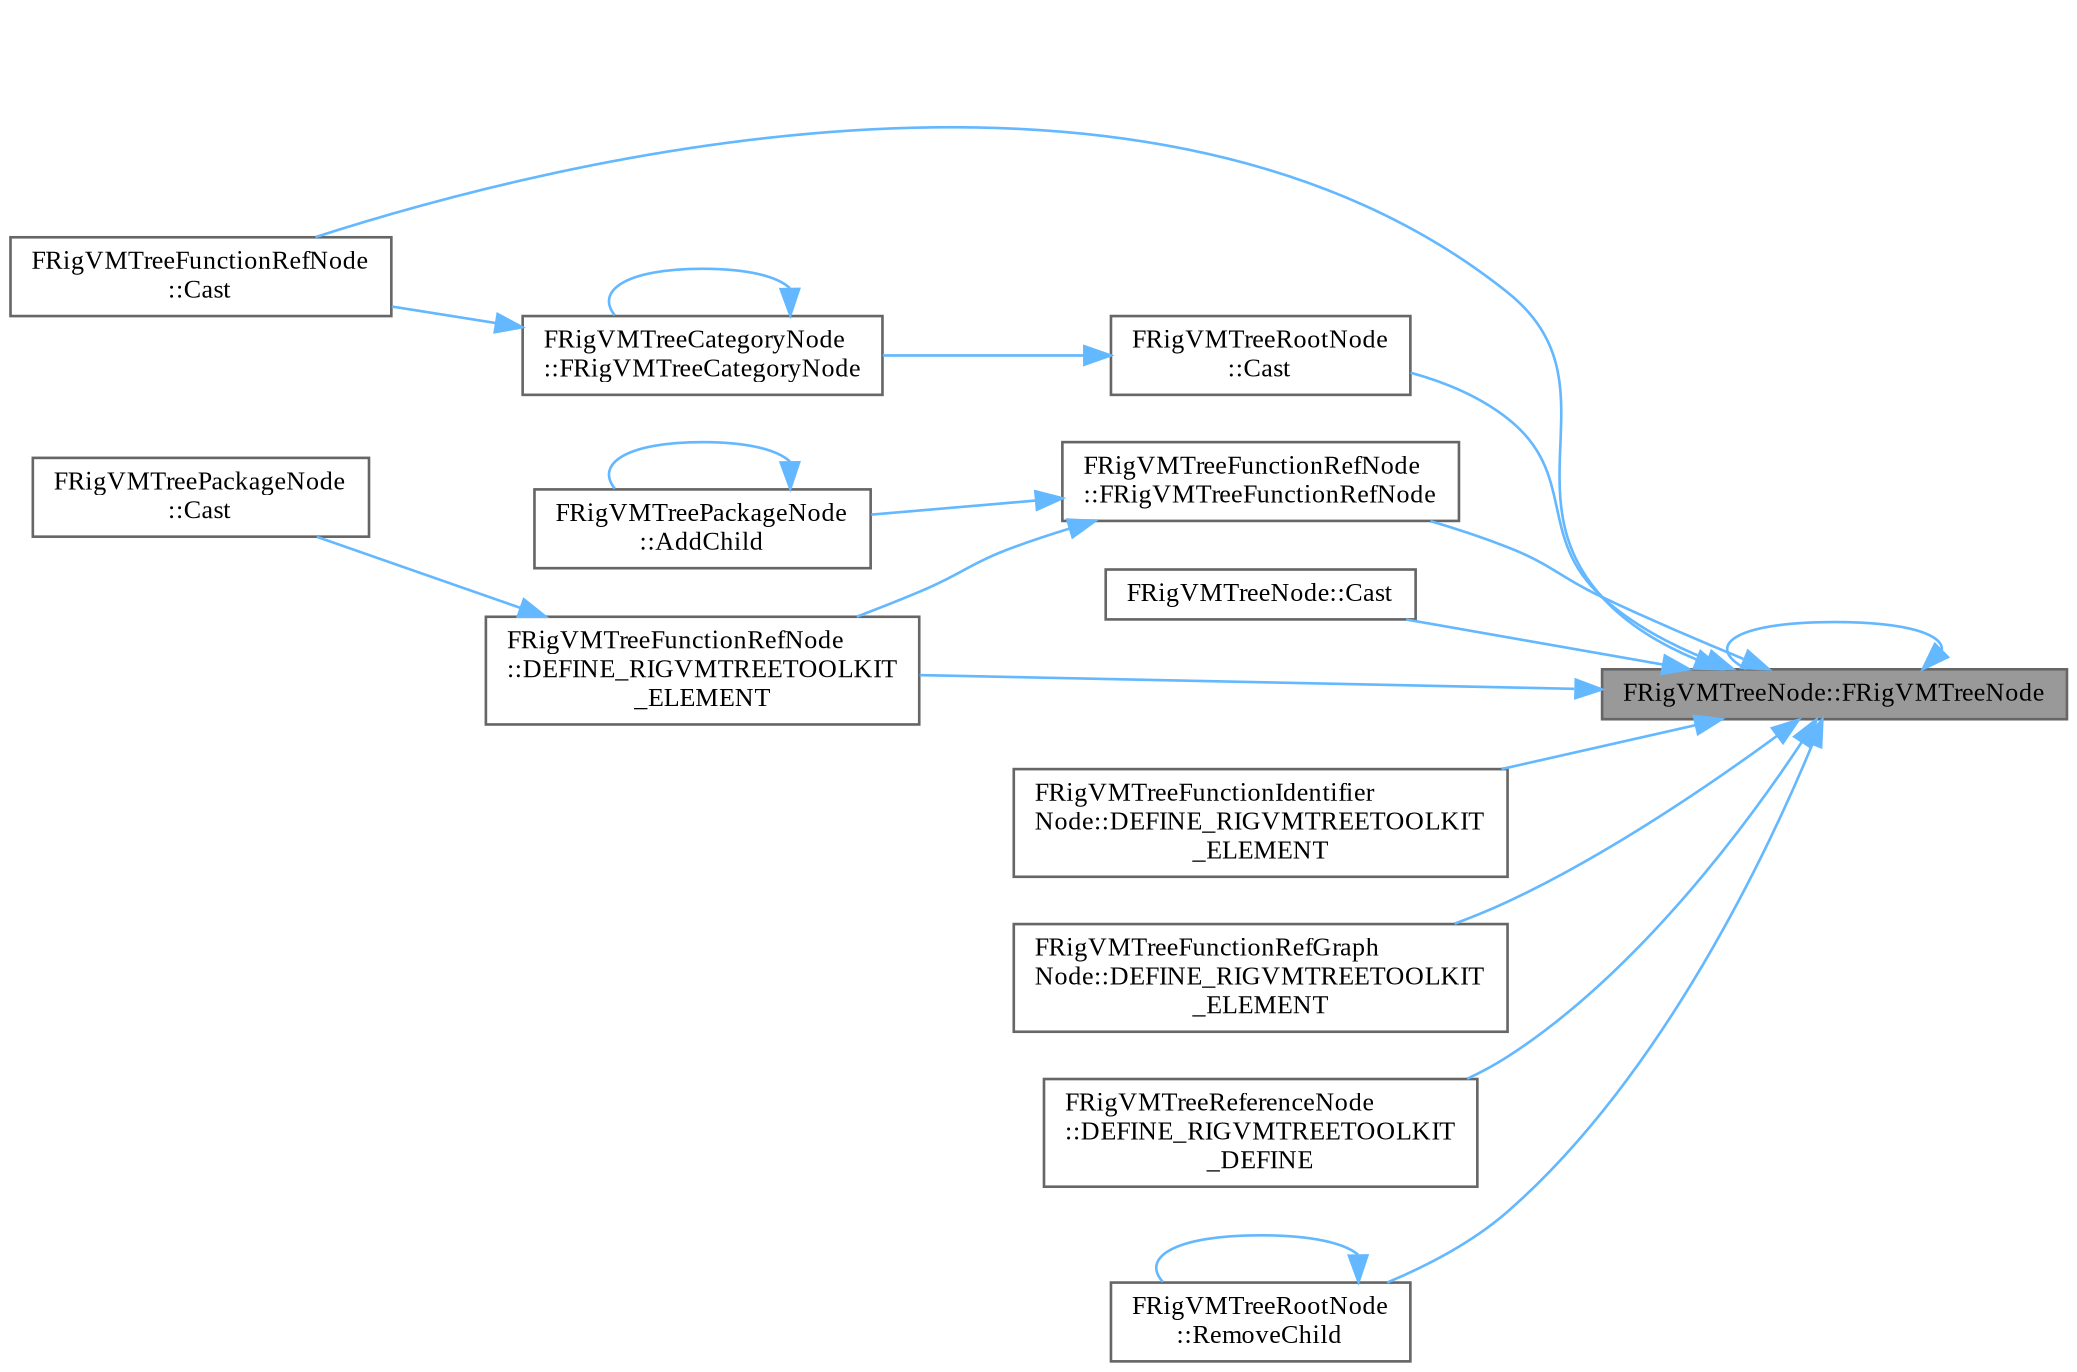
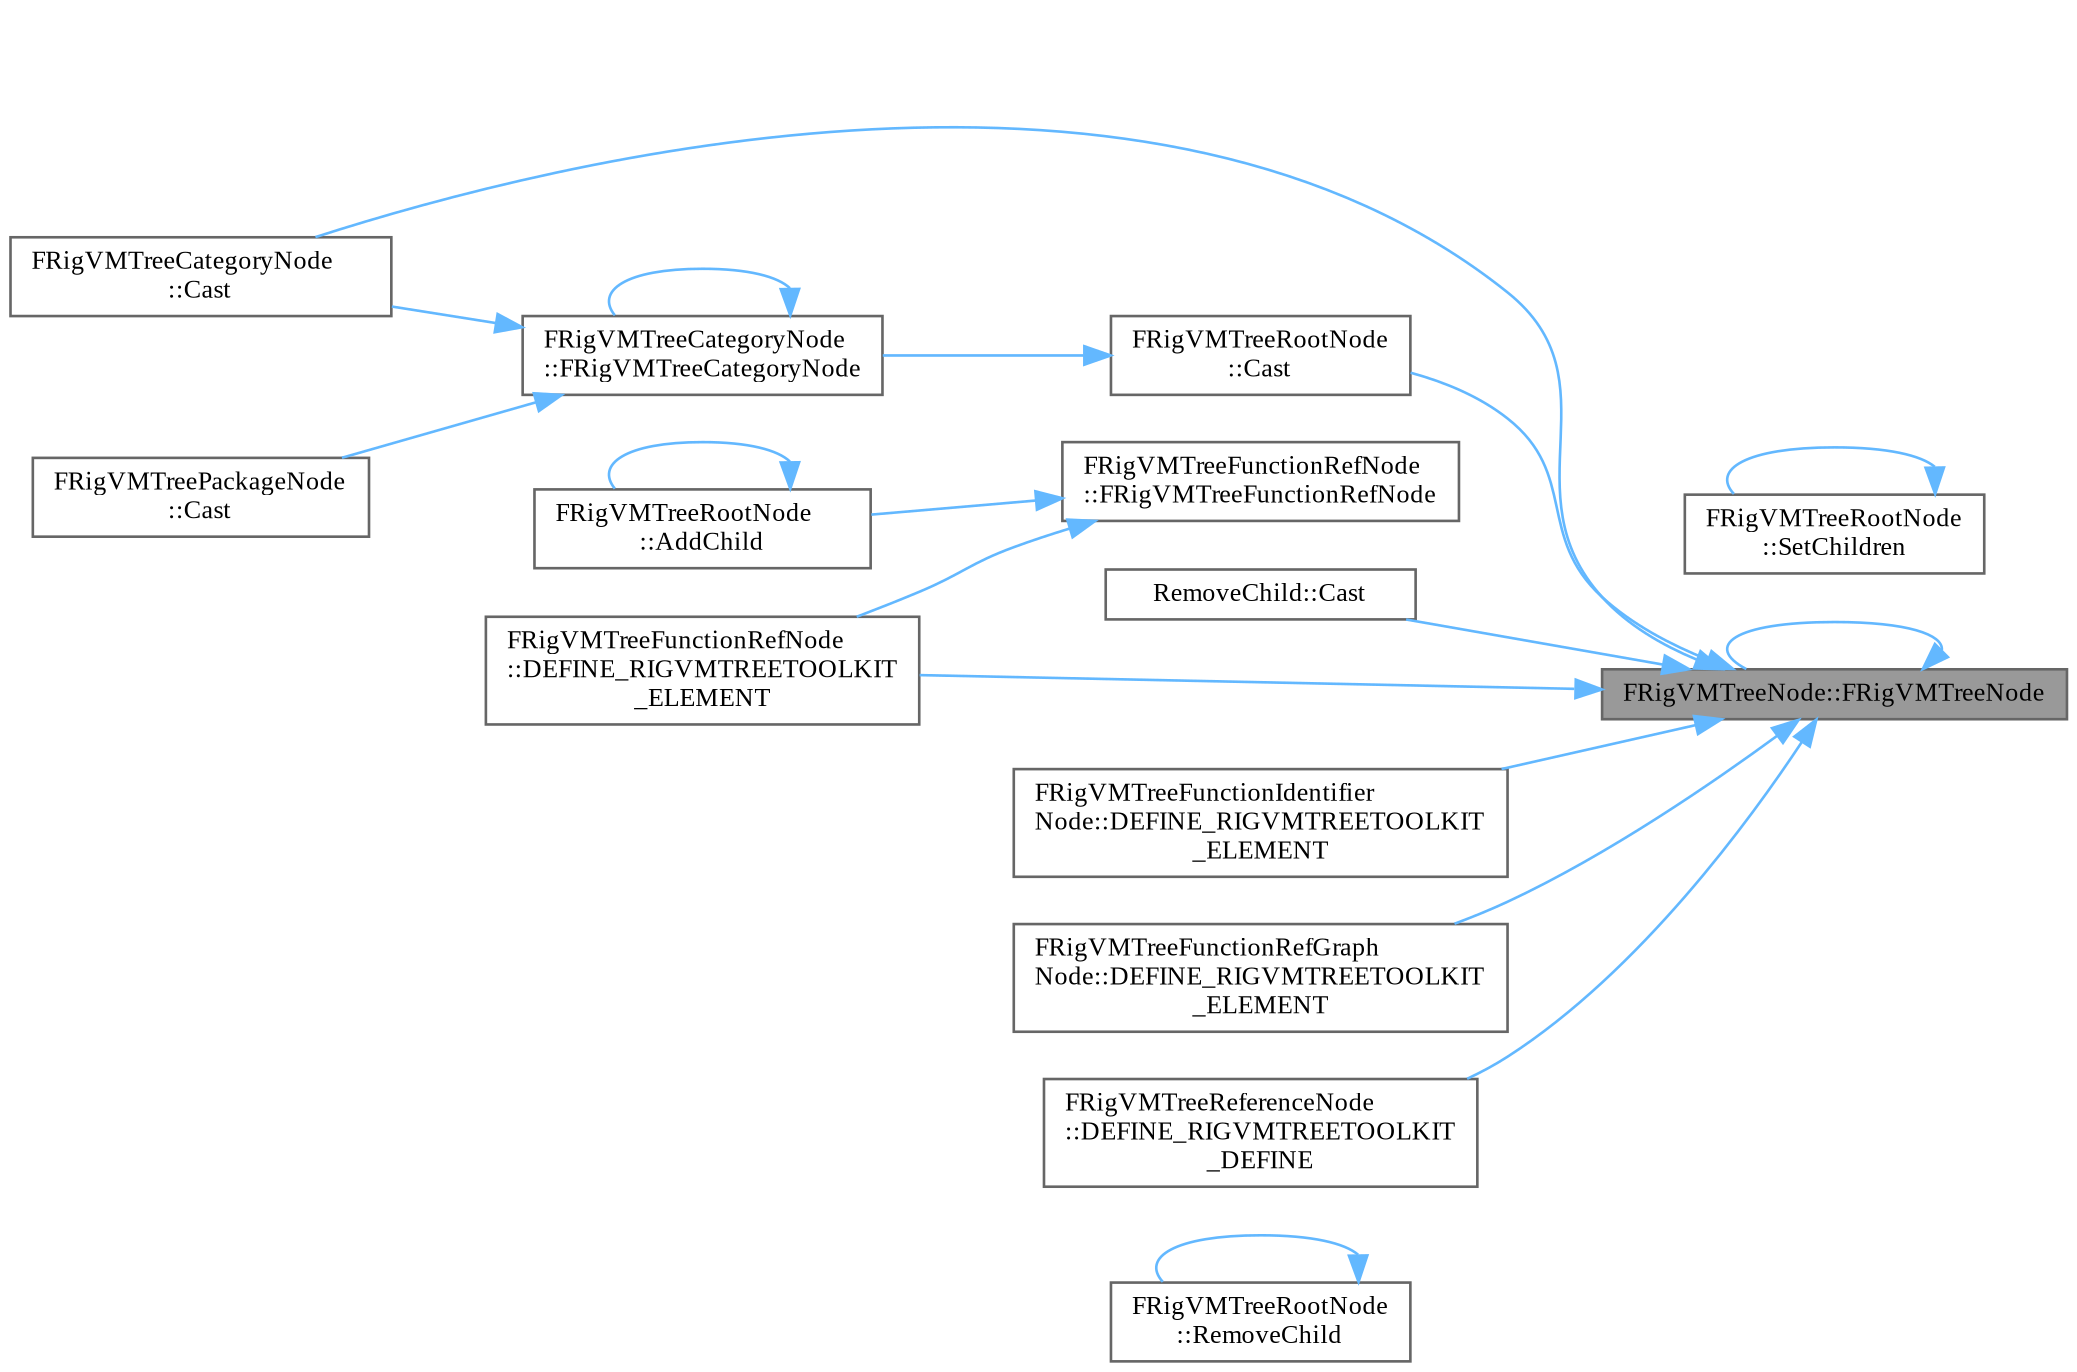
node "FRigVMTreeFunctionRefNode ::Cast": label "FRigVMTreeFunctionRefNode ::Cast" -> "FRigVMTreeCategoryNode ::Cast"
node "FRigVMTreePackageNode ::AddChild": label "FRigVMTreePackageNode ::AddChild" -> "FRigVMTreeRootNode ::AddChild"
node "FRigVMTreeRootNode ::SetChildren": added
edge "FRigVMTreePackageNode ::Cast" -> "FRigVMTreeFunctionRefNode ::DEFINE_RIGVMTREETOOLKIT _ELEMENT": now "FRigVMTreePackageNode ::Cast" -> "FRigVMTreeCategoryNode ::FRigVMTreeCategoryNode"
edge "FRigVMTreeFunctionRefNode ::FRigVMTreeFunctionRefNode" -> "FRigVMTreeNode::FRigVMTreeNode": removed
node "FRigVMTreeNode::Cast": label "FRigVMTreeNode::Cast" -> "RemoveChild::Cast"
edge "FRigVMTreeRootNode ::RemoveChild" -> "FRigVMTreeNode::FRigVMTreeNode": removed
